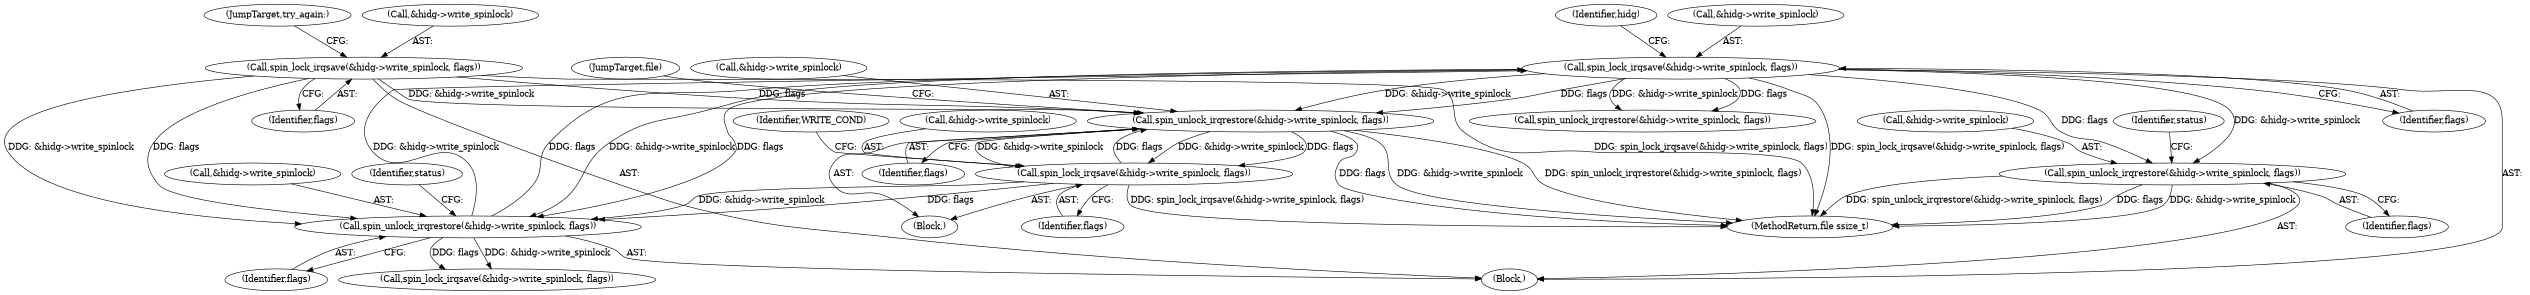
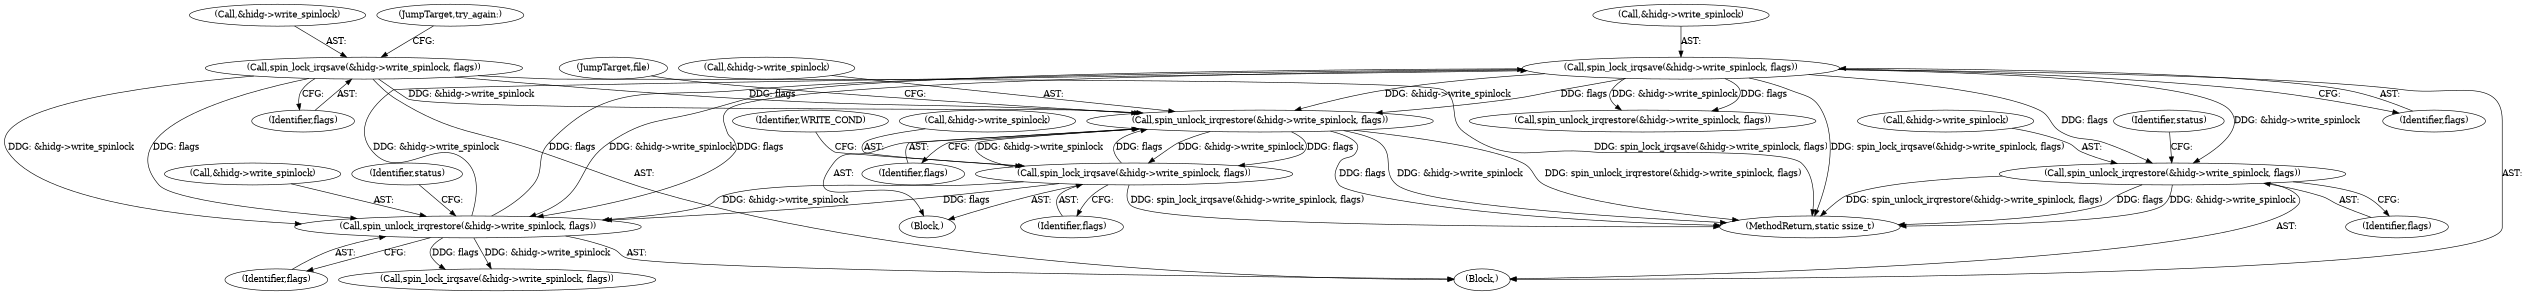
node "(Identifier,hidg)": removed
node "(MethodReturn,file ssize_t)": label "(MethodReturn,file ssize_t)" -> "(MethodReturn,static ssize_t)"
